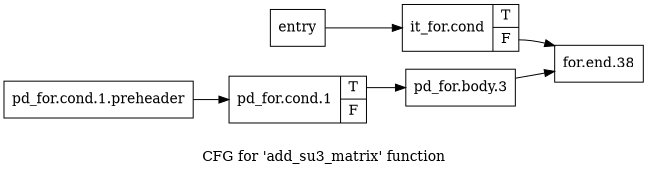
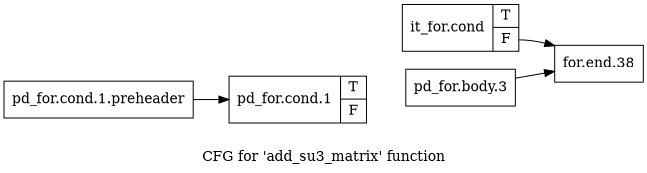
node "entry": removed
edge "pd_for.cond.1" -> "pd_for.body.3": removed
